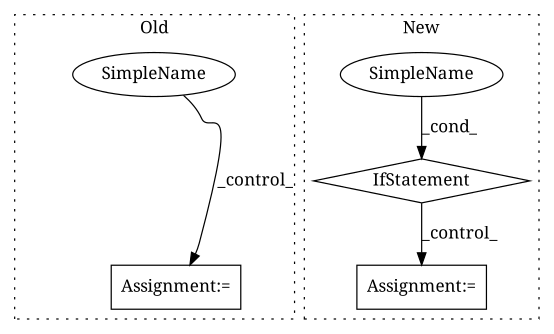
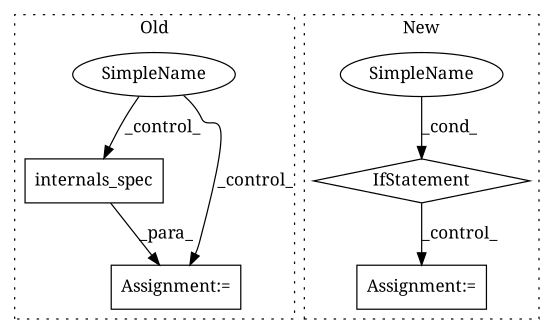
node "internals_spec": added
